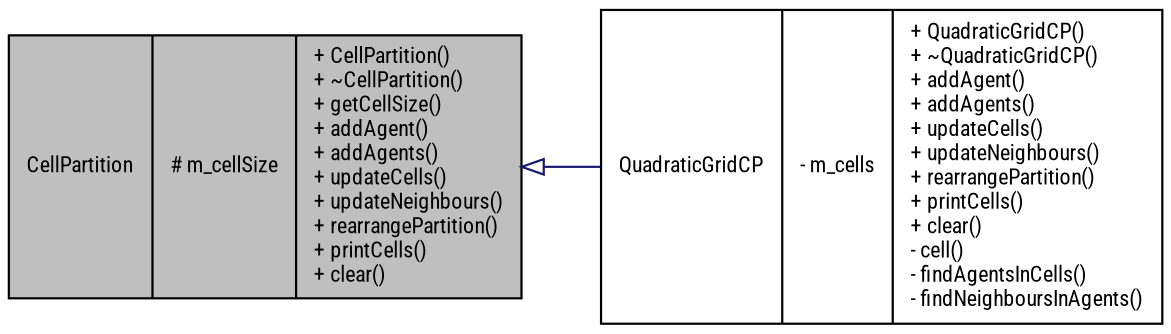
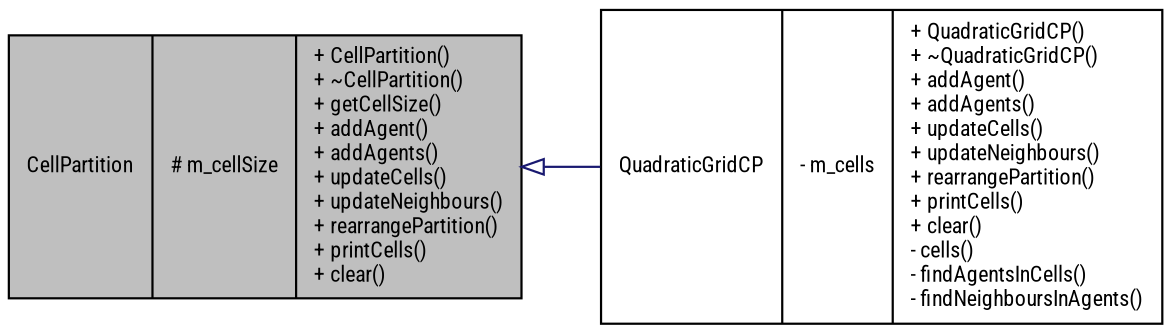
node "QuadraticGridCP": text "- cell()" -> "- cells()"
